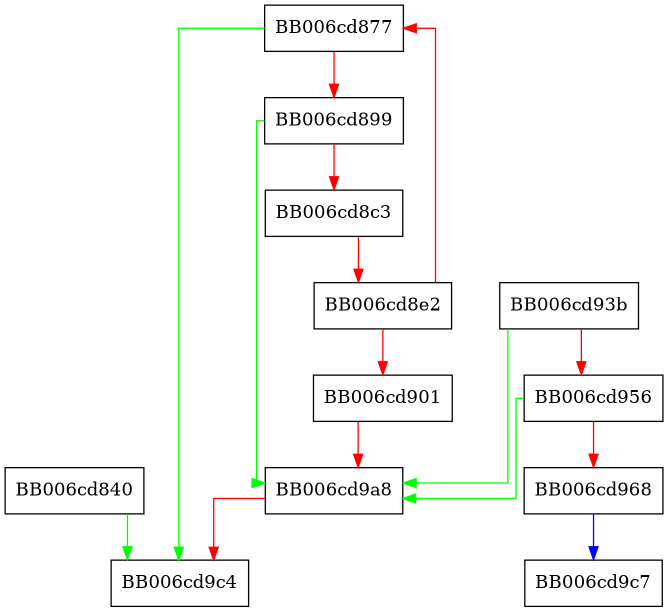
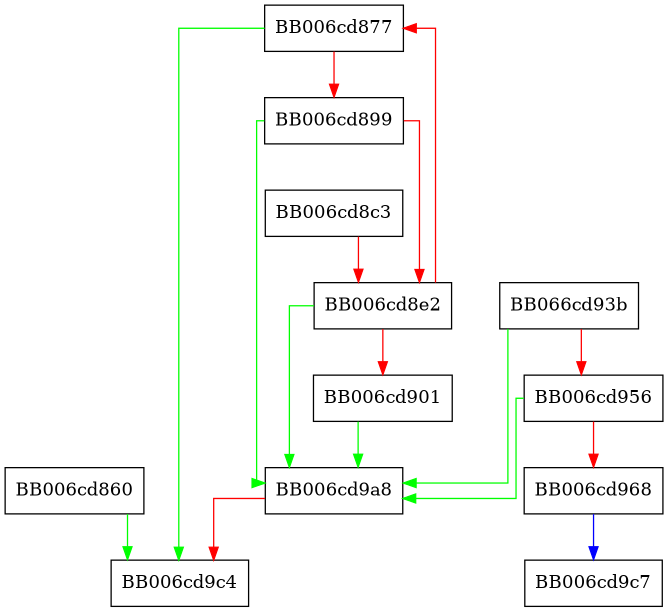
edge "BB006cd899" -> "BB006cd8c3": now "BB006cd899" -> "BB006cd8e2"
node "BB006cd93b": label "BB006cd93b" -> "BB066cd93b"
edge "BB006cd8e2" -> "BB006cd9a8": added
edge "BB006cd901" -> "BB006cd9a8": color red -> green
node "BB006cd840": label "BB006cd840" -> "BB006cd860"
